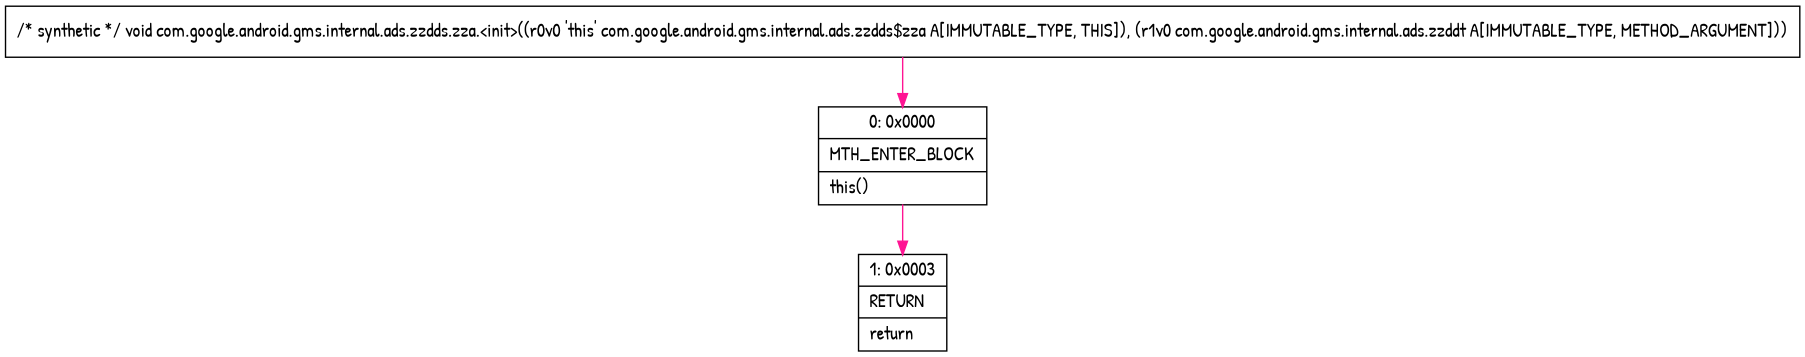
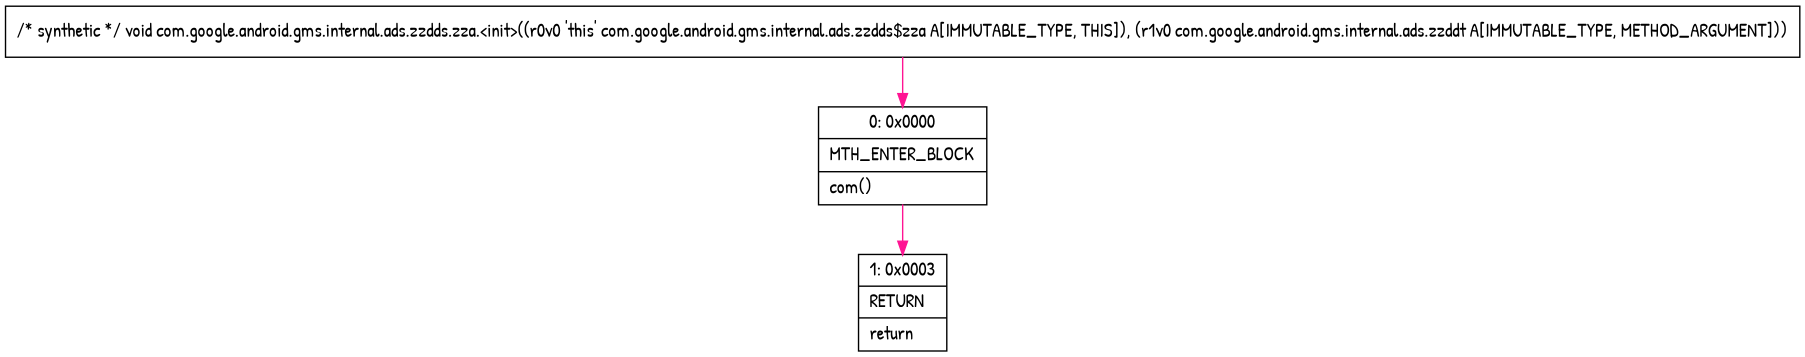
node "0: 0x0000": text "this()" -> "com()"
